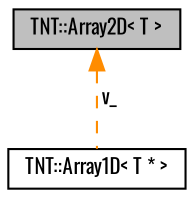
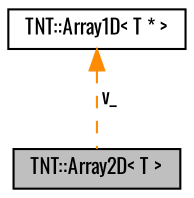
edge "TNT::Array1D< T * >" -> "TNT::Array2D< T >": reversed
